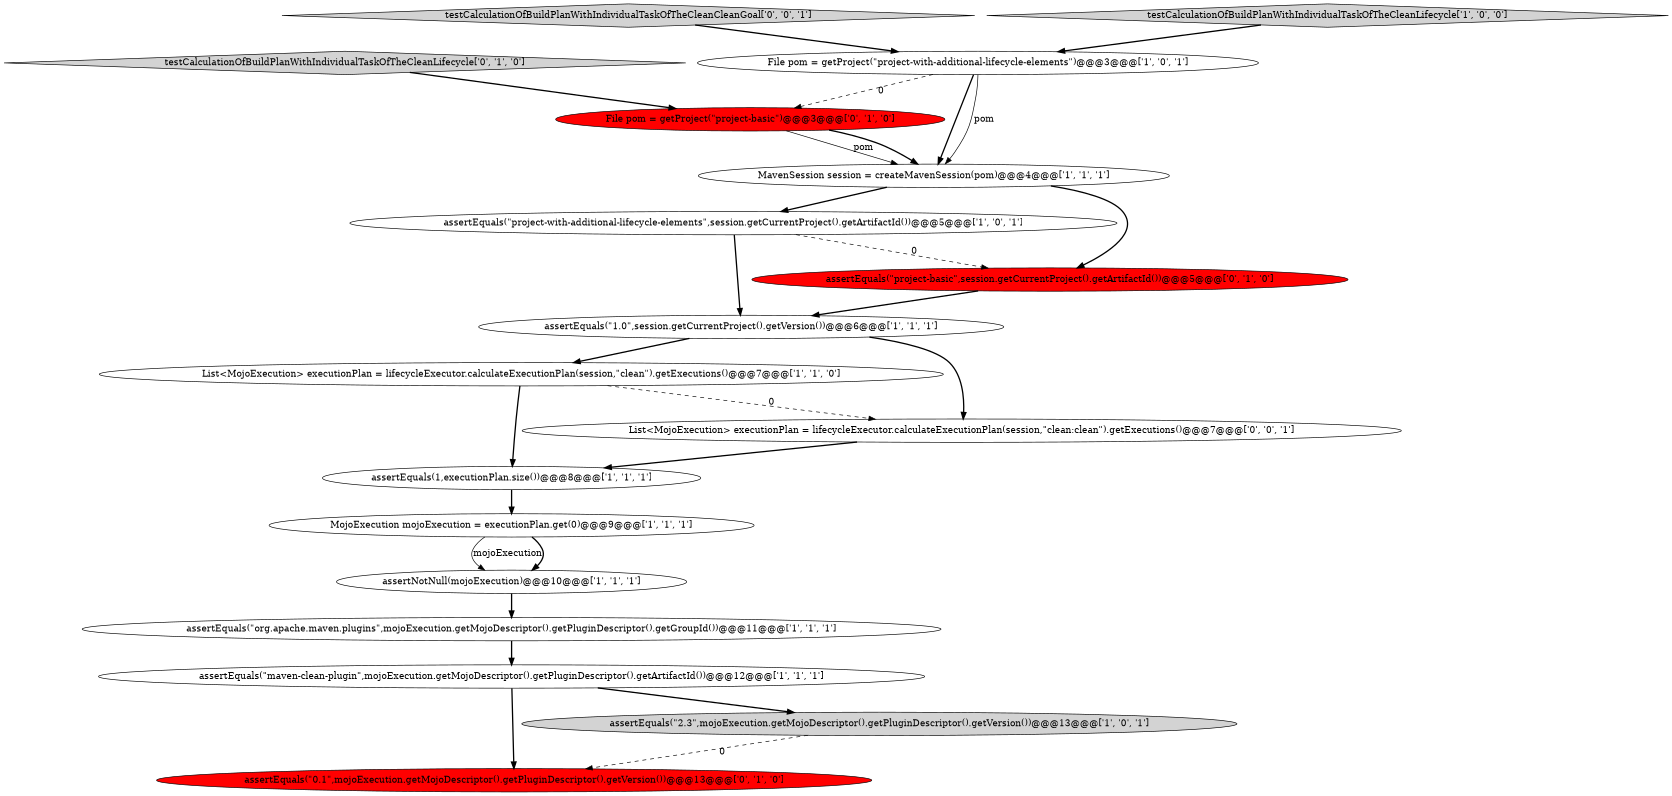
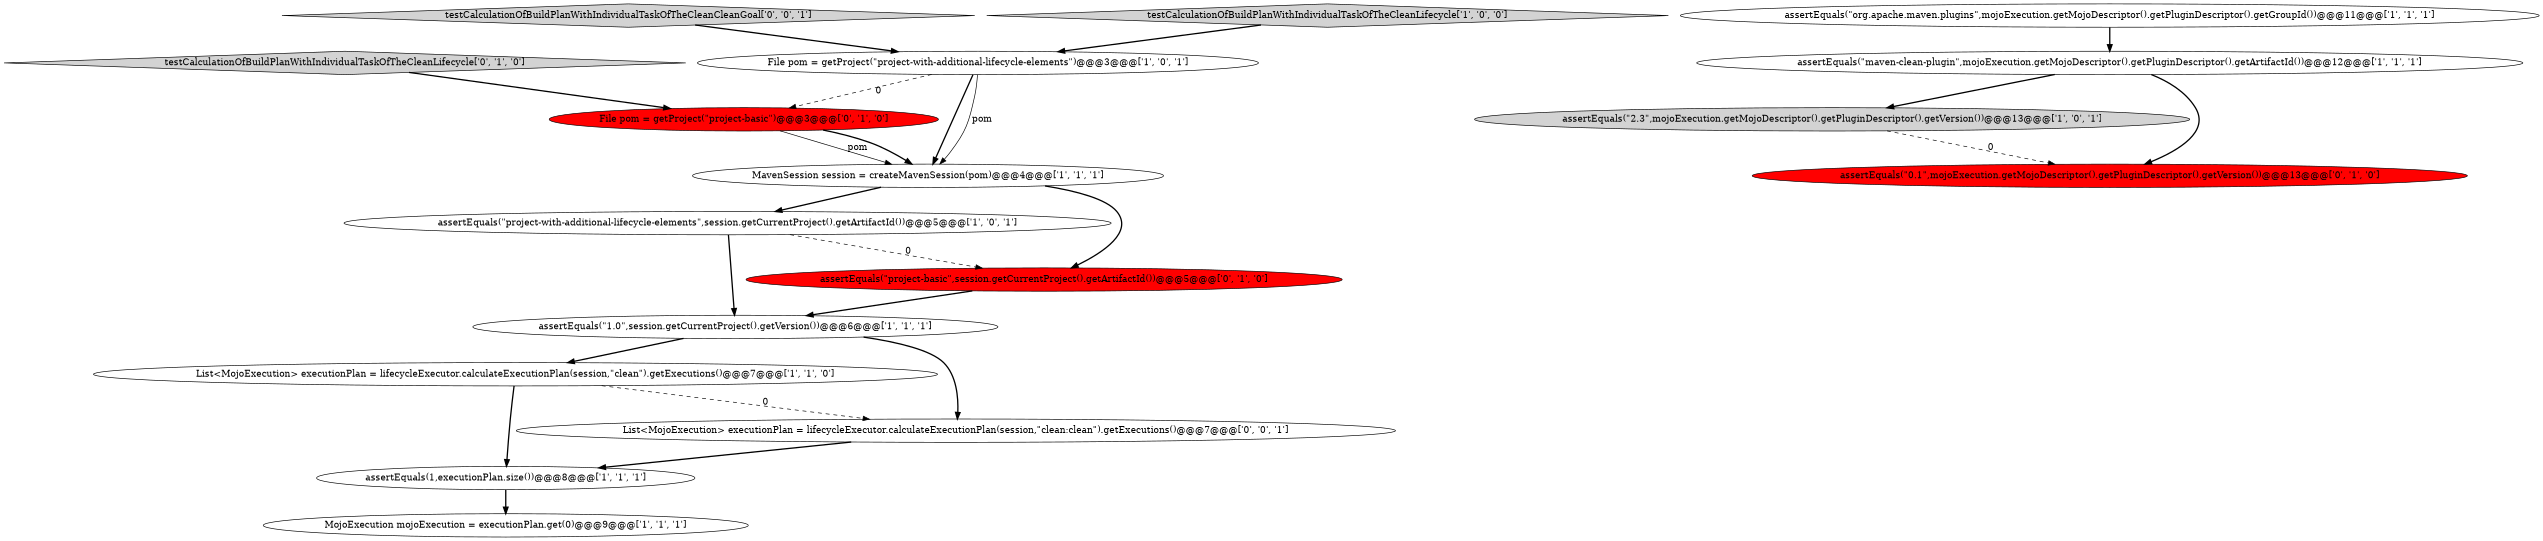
node "assertNotNull(mojoExecution)@@@10@@@['1', '1', '1']": removed
